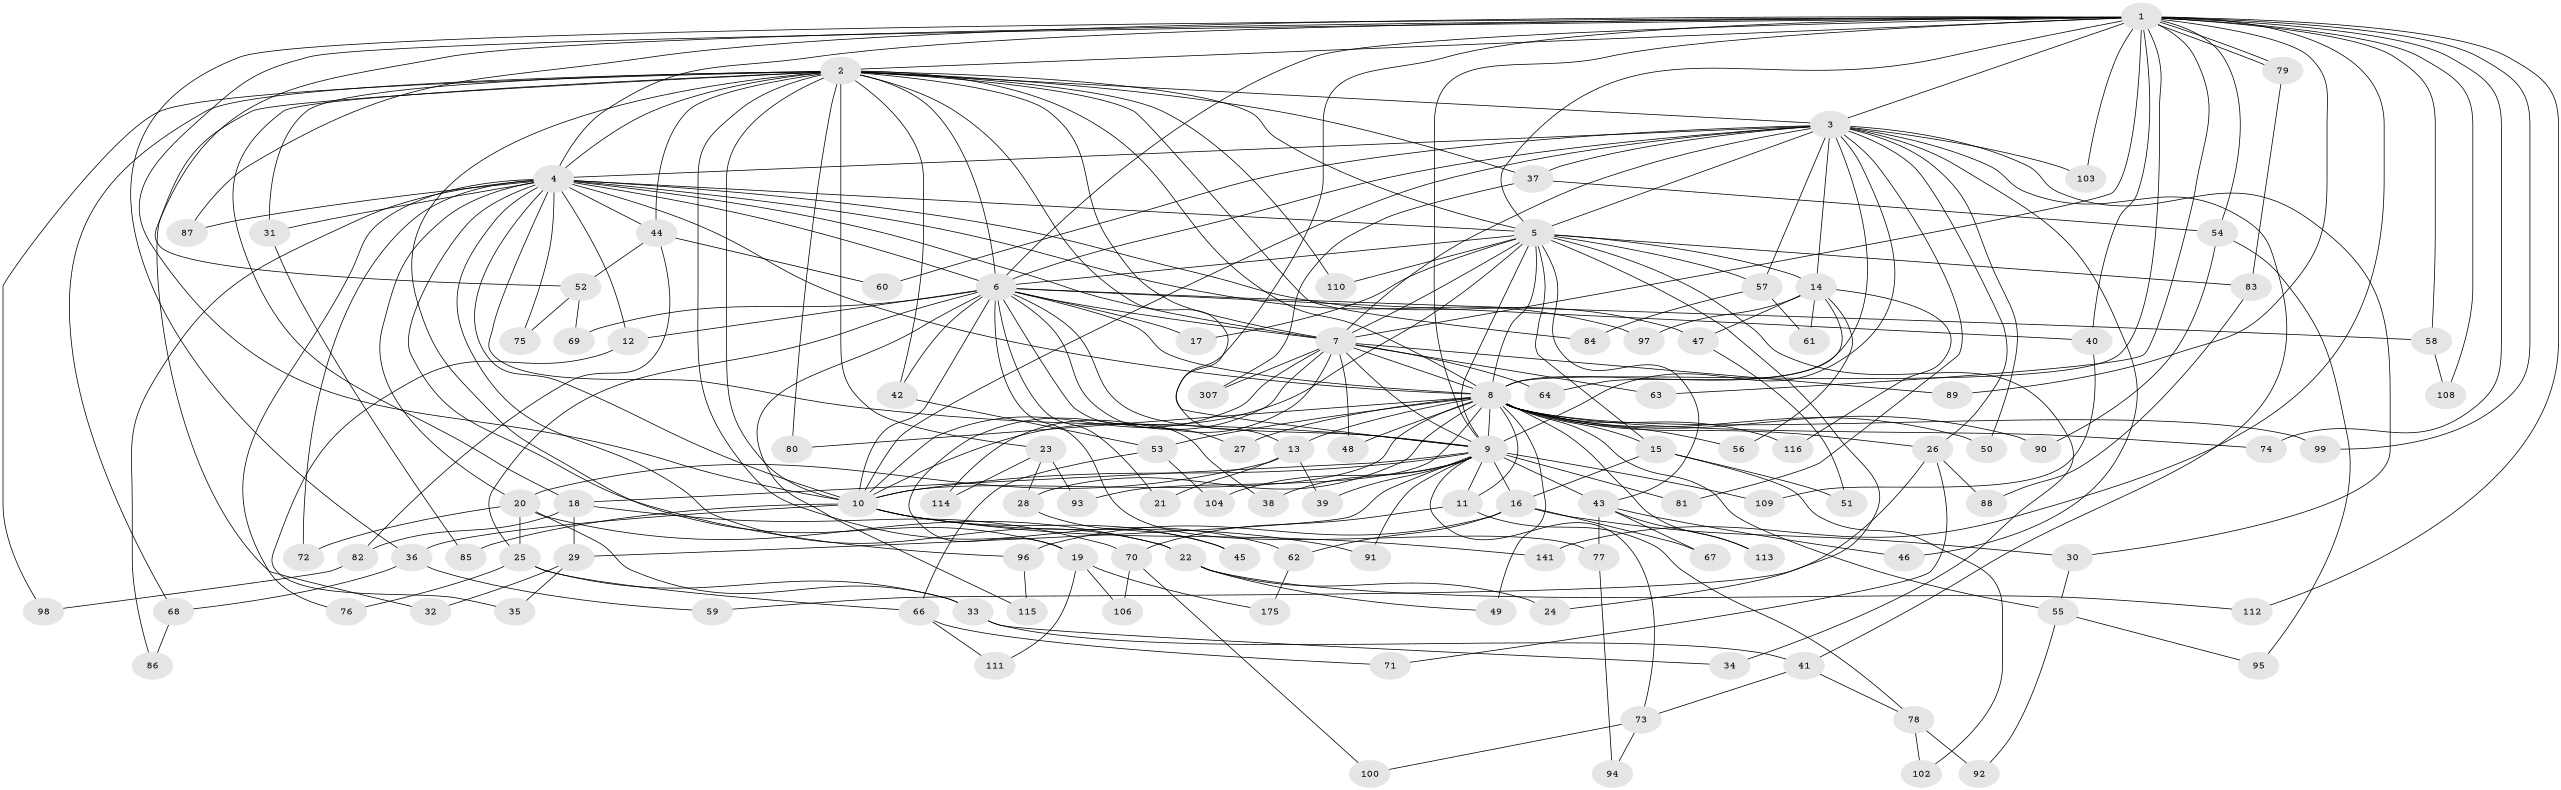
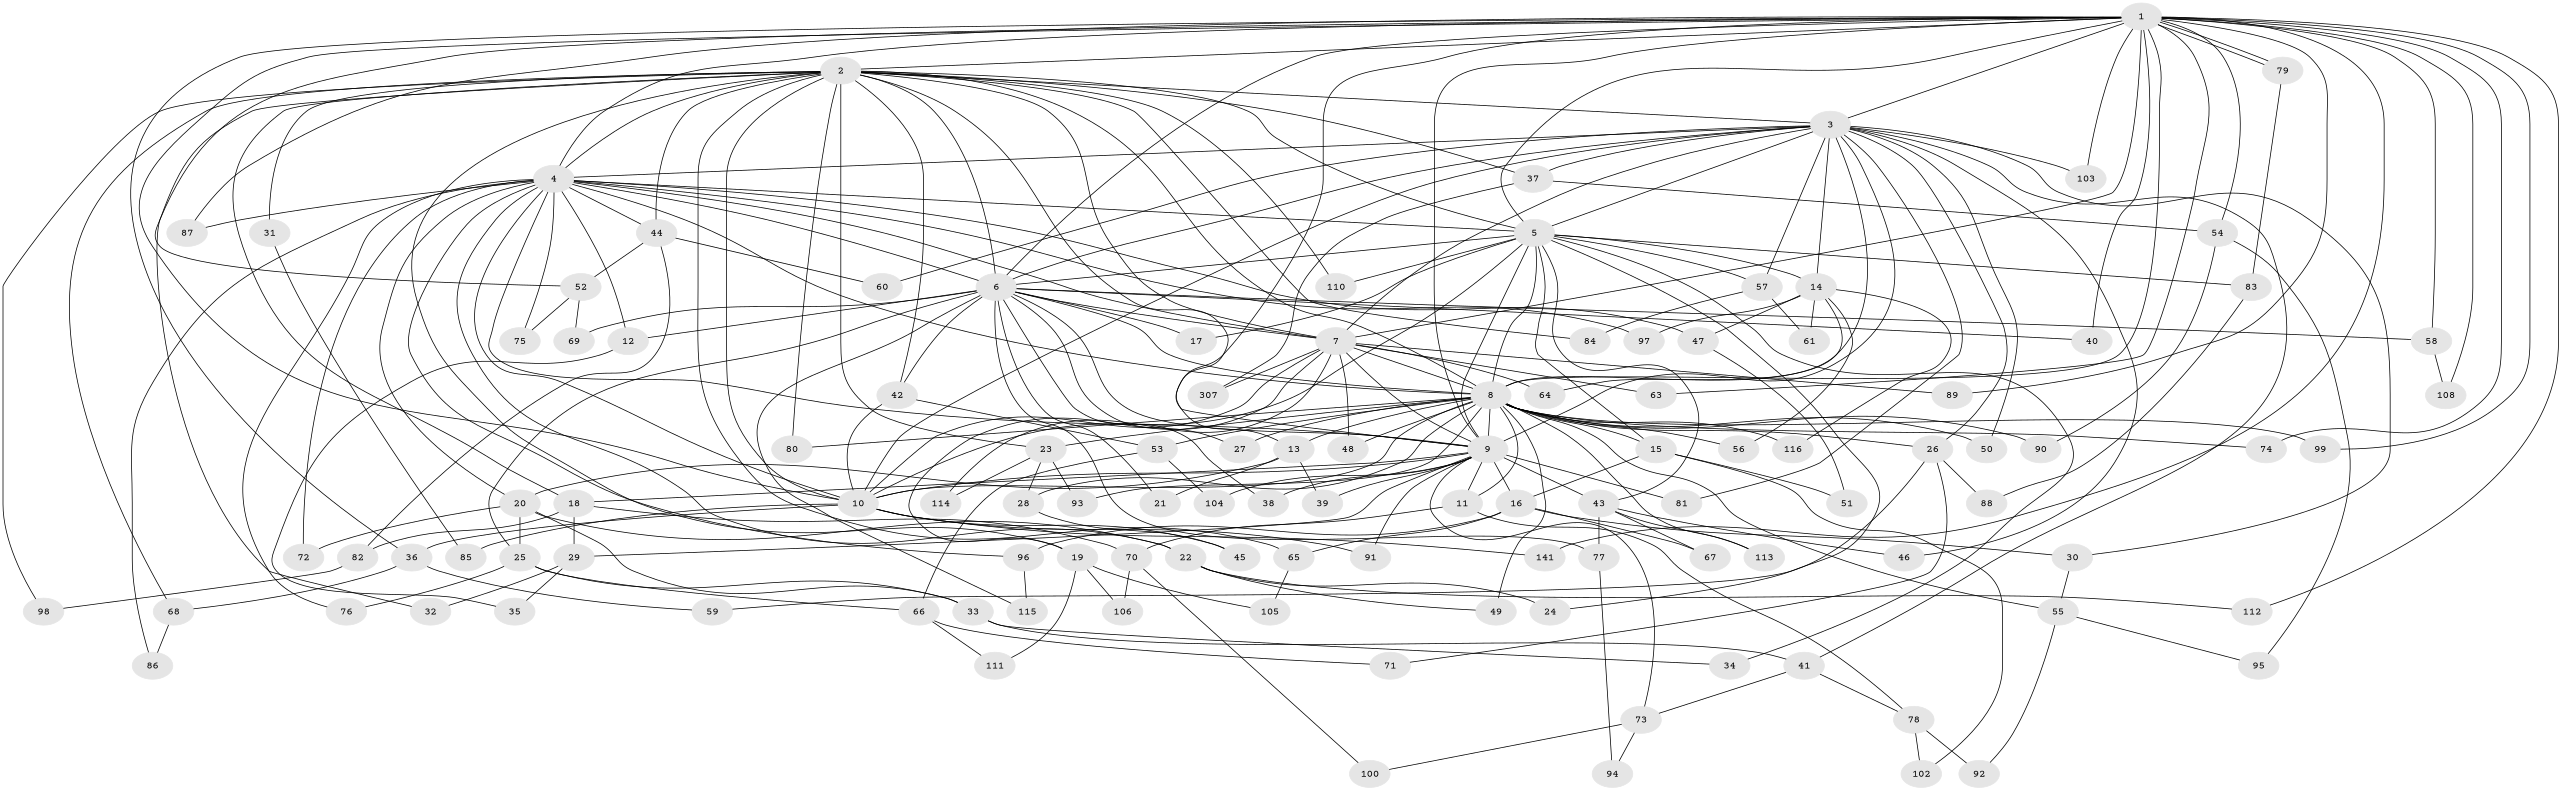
edge "4" -- "31": removed
edge "5" -- "7": removed
edge "6" -- "10": now "42" -- "10"
edge "8" -- "23": added
node "109": removed
node "62": label "62" -> "65"
node "175": label "175" -> "105"
